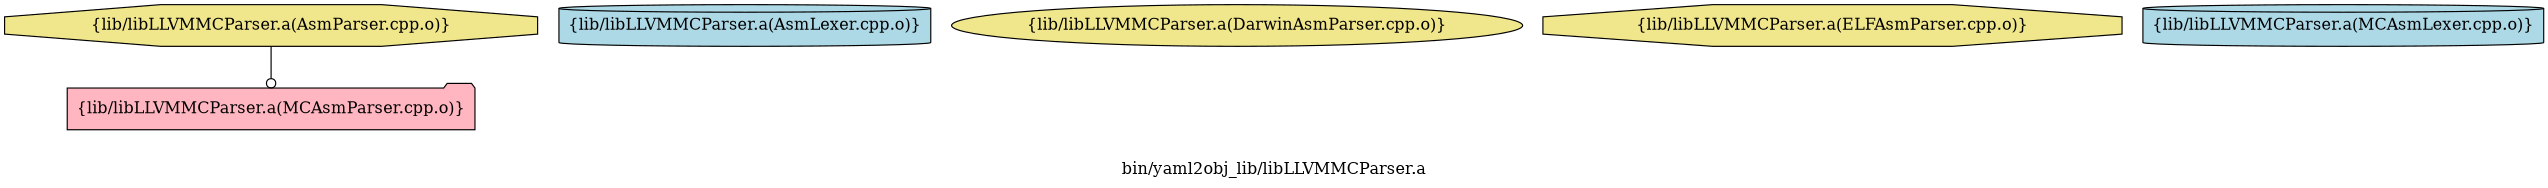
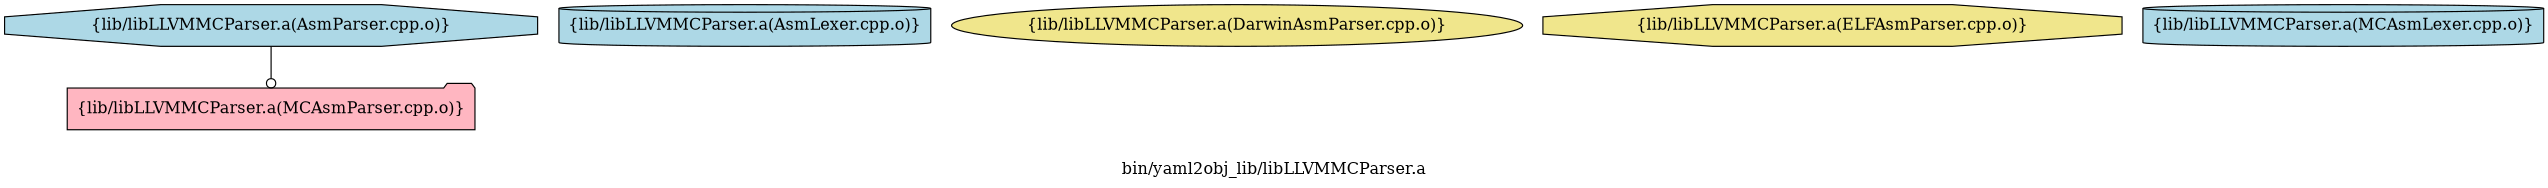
node "{lib/libLLVMMCParser.a(AsmParser.cpp.o)}": fillcolor khaki -> lightblue
